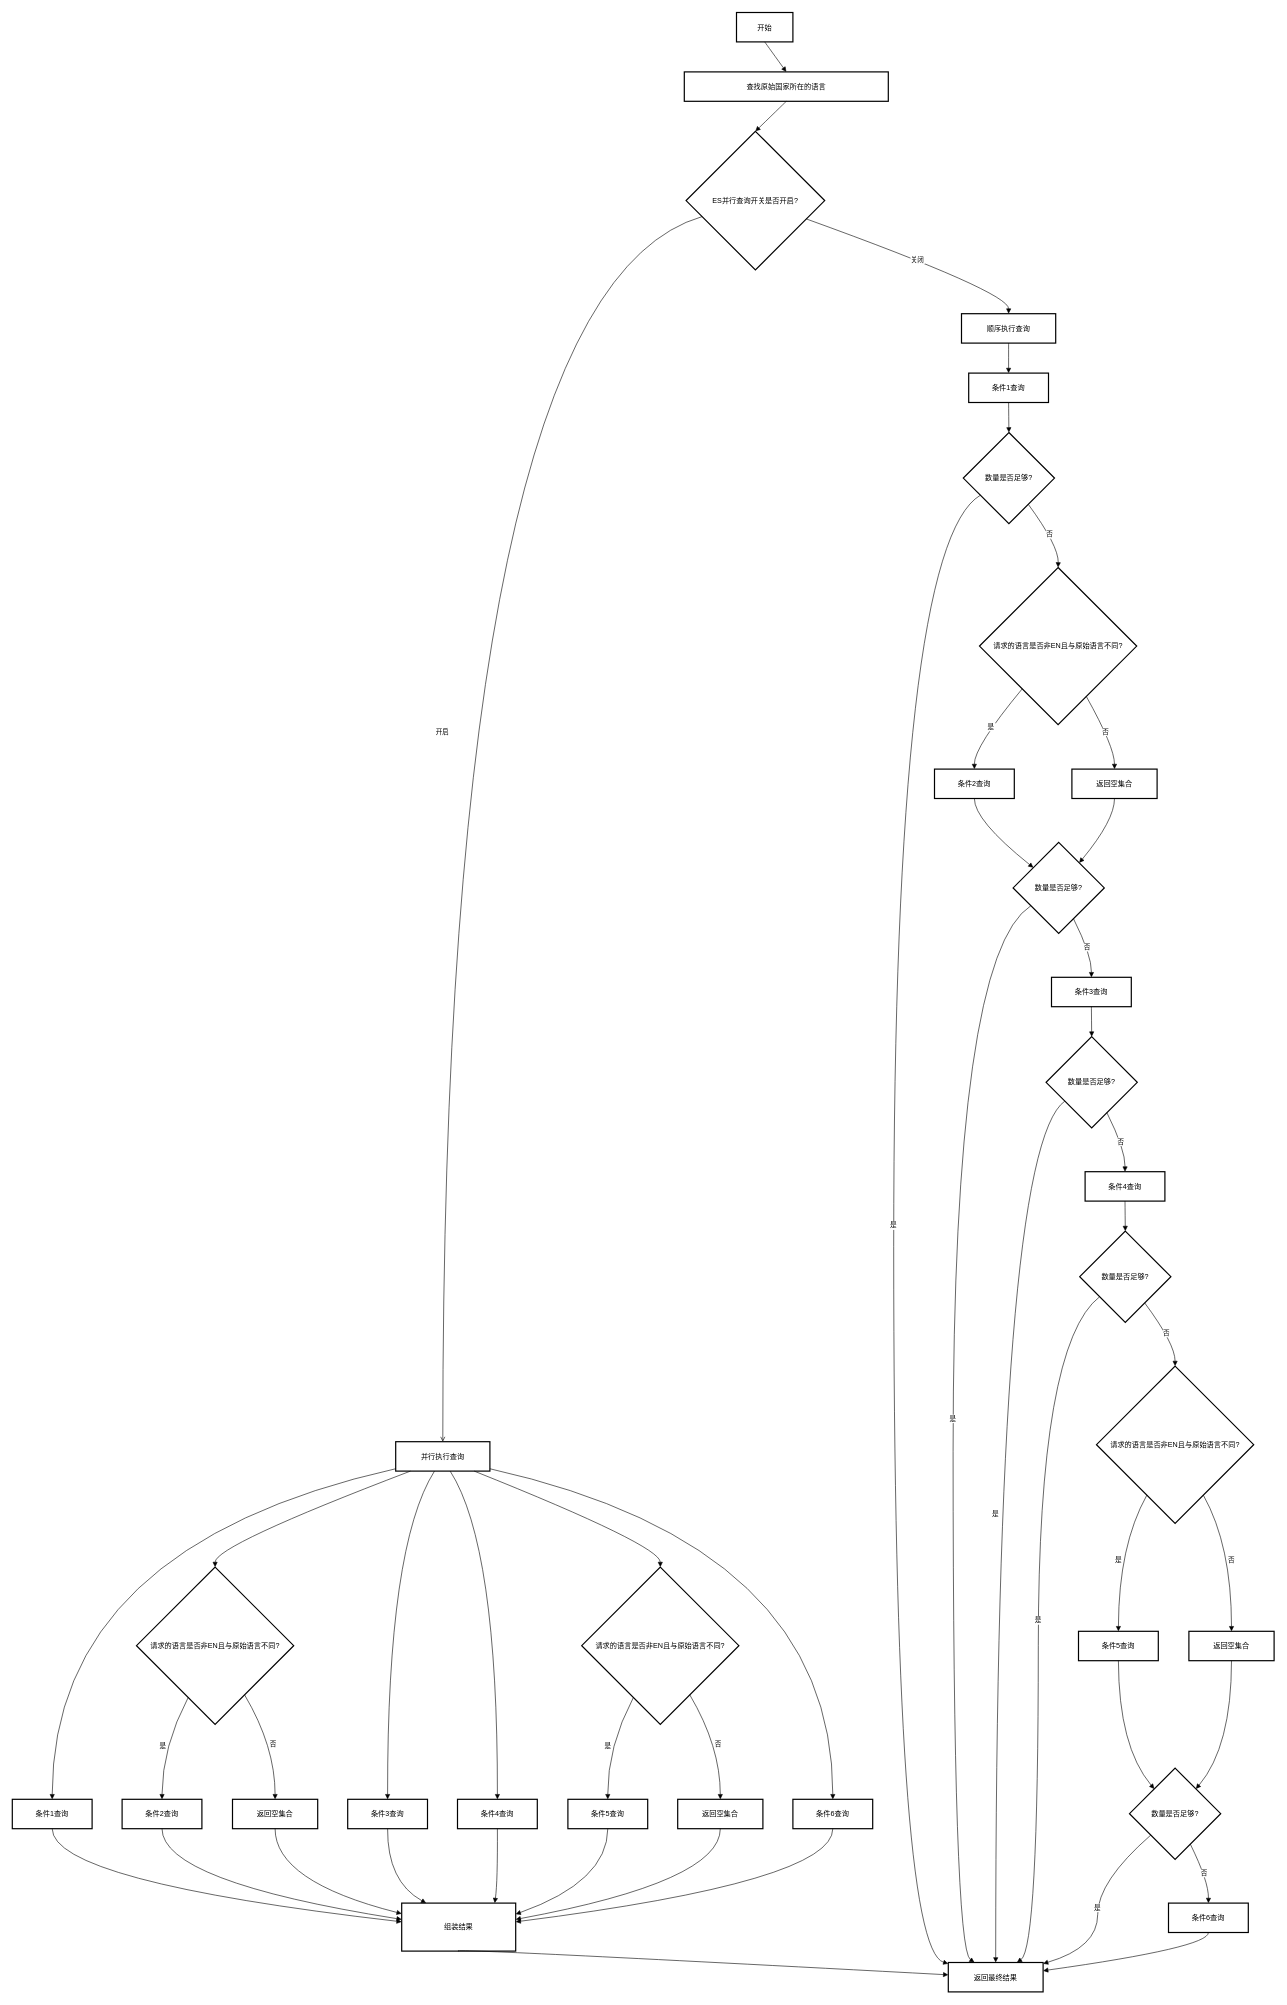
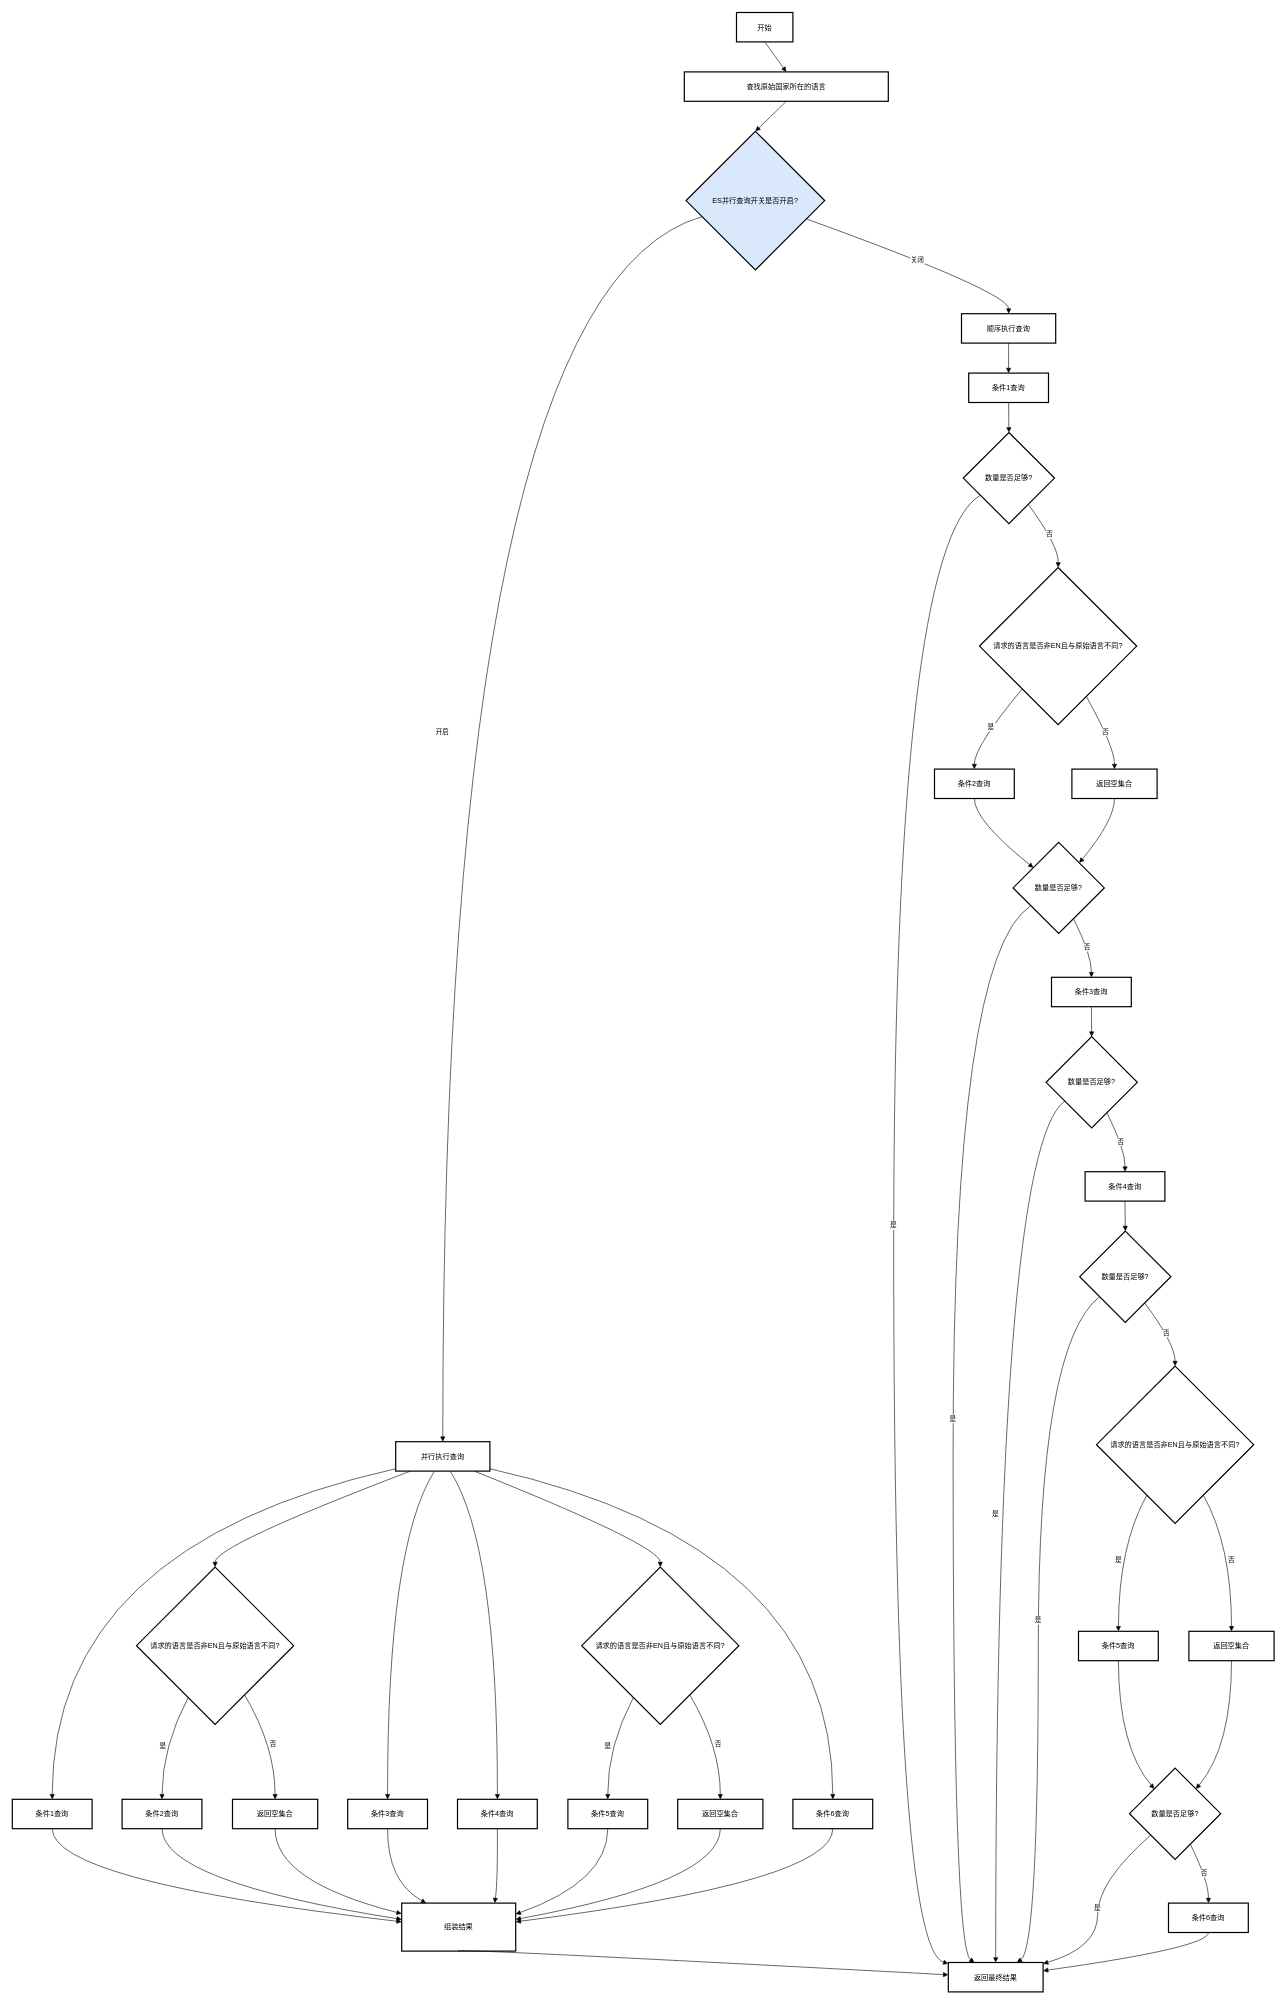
node "ES并行查询开关是否开启?": fillcolor #ffffff -> #dae8fc
edge "ES并行查询开关是否开启?" -> "并行执行查询": arrowhead open -> block
